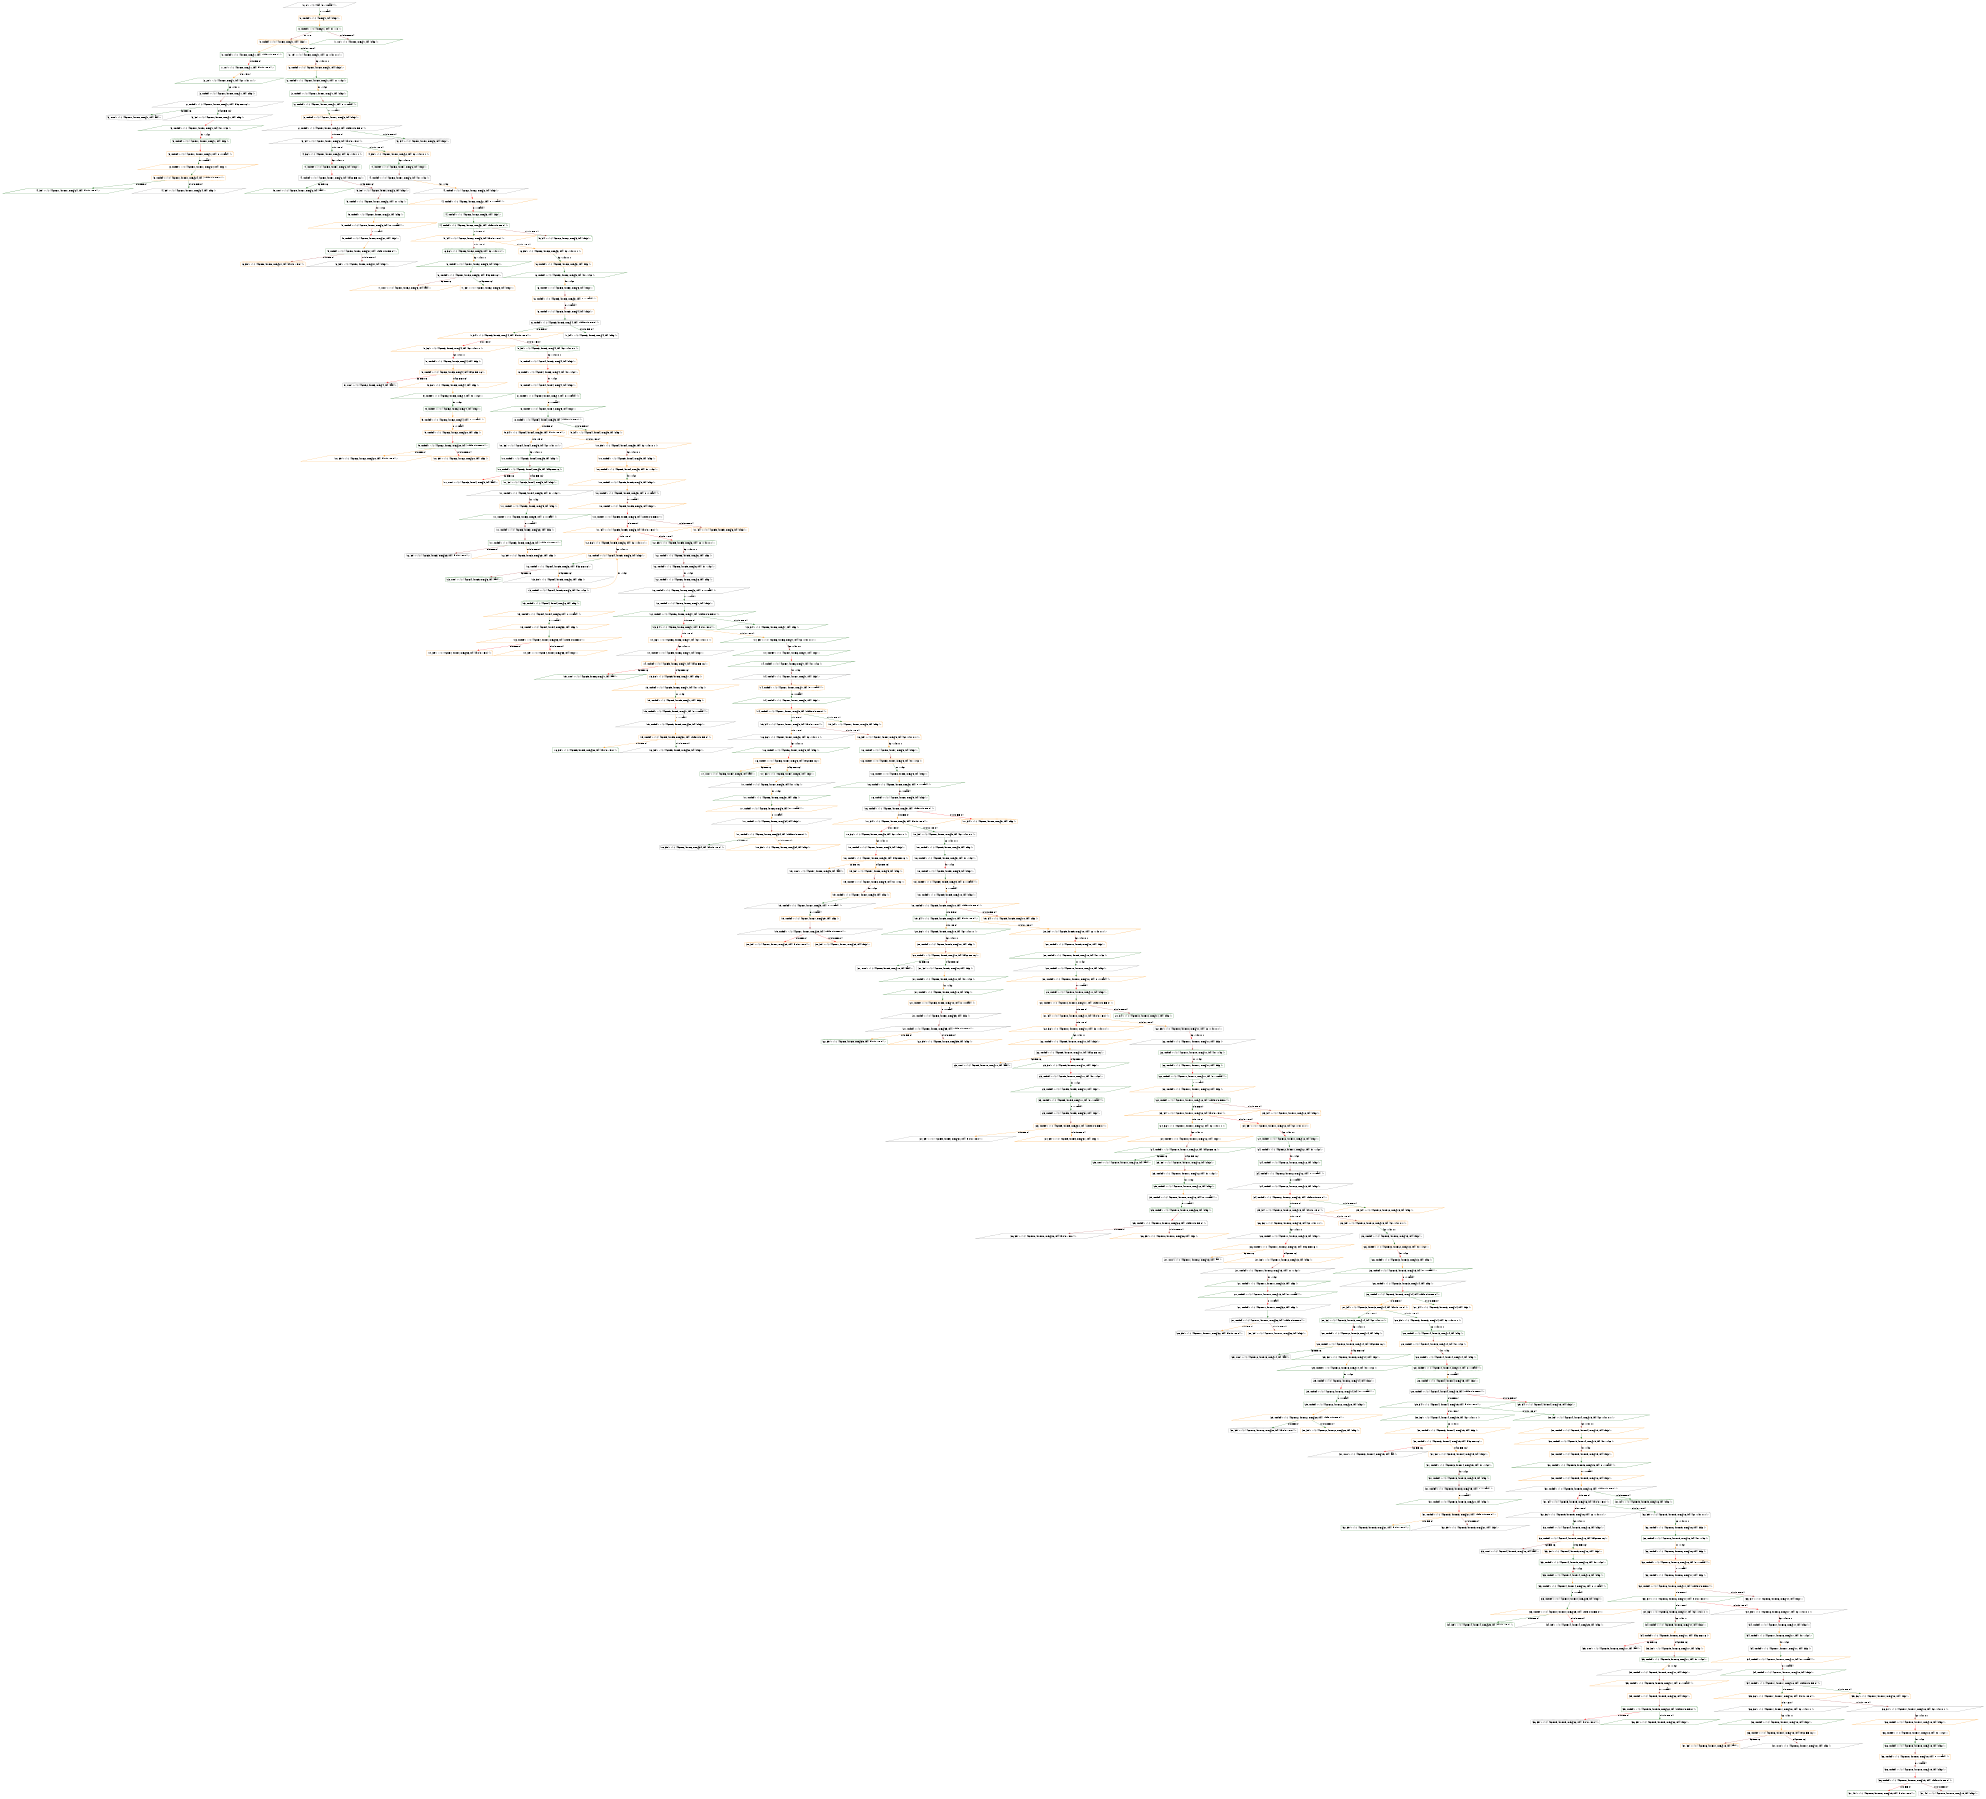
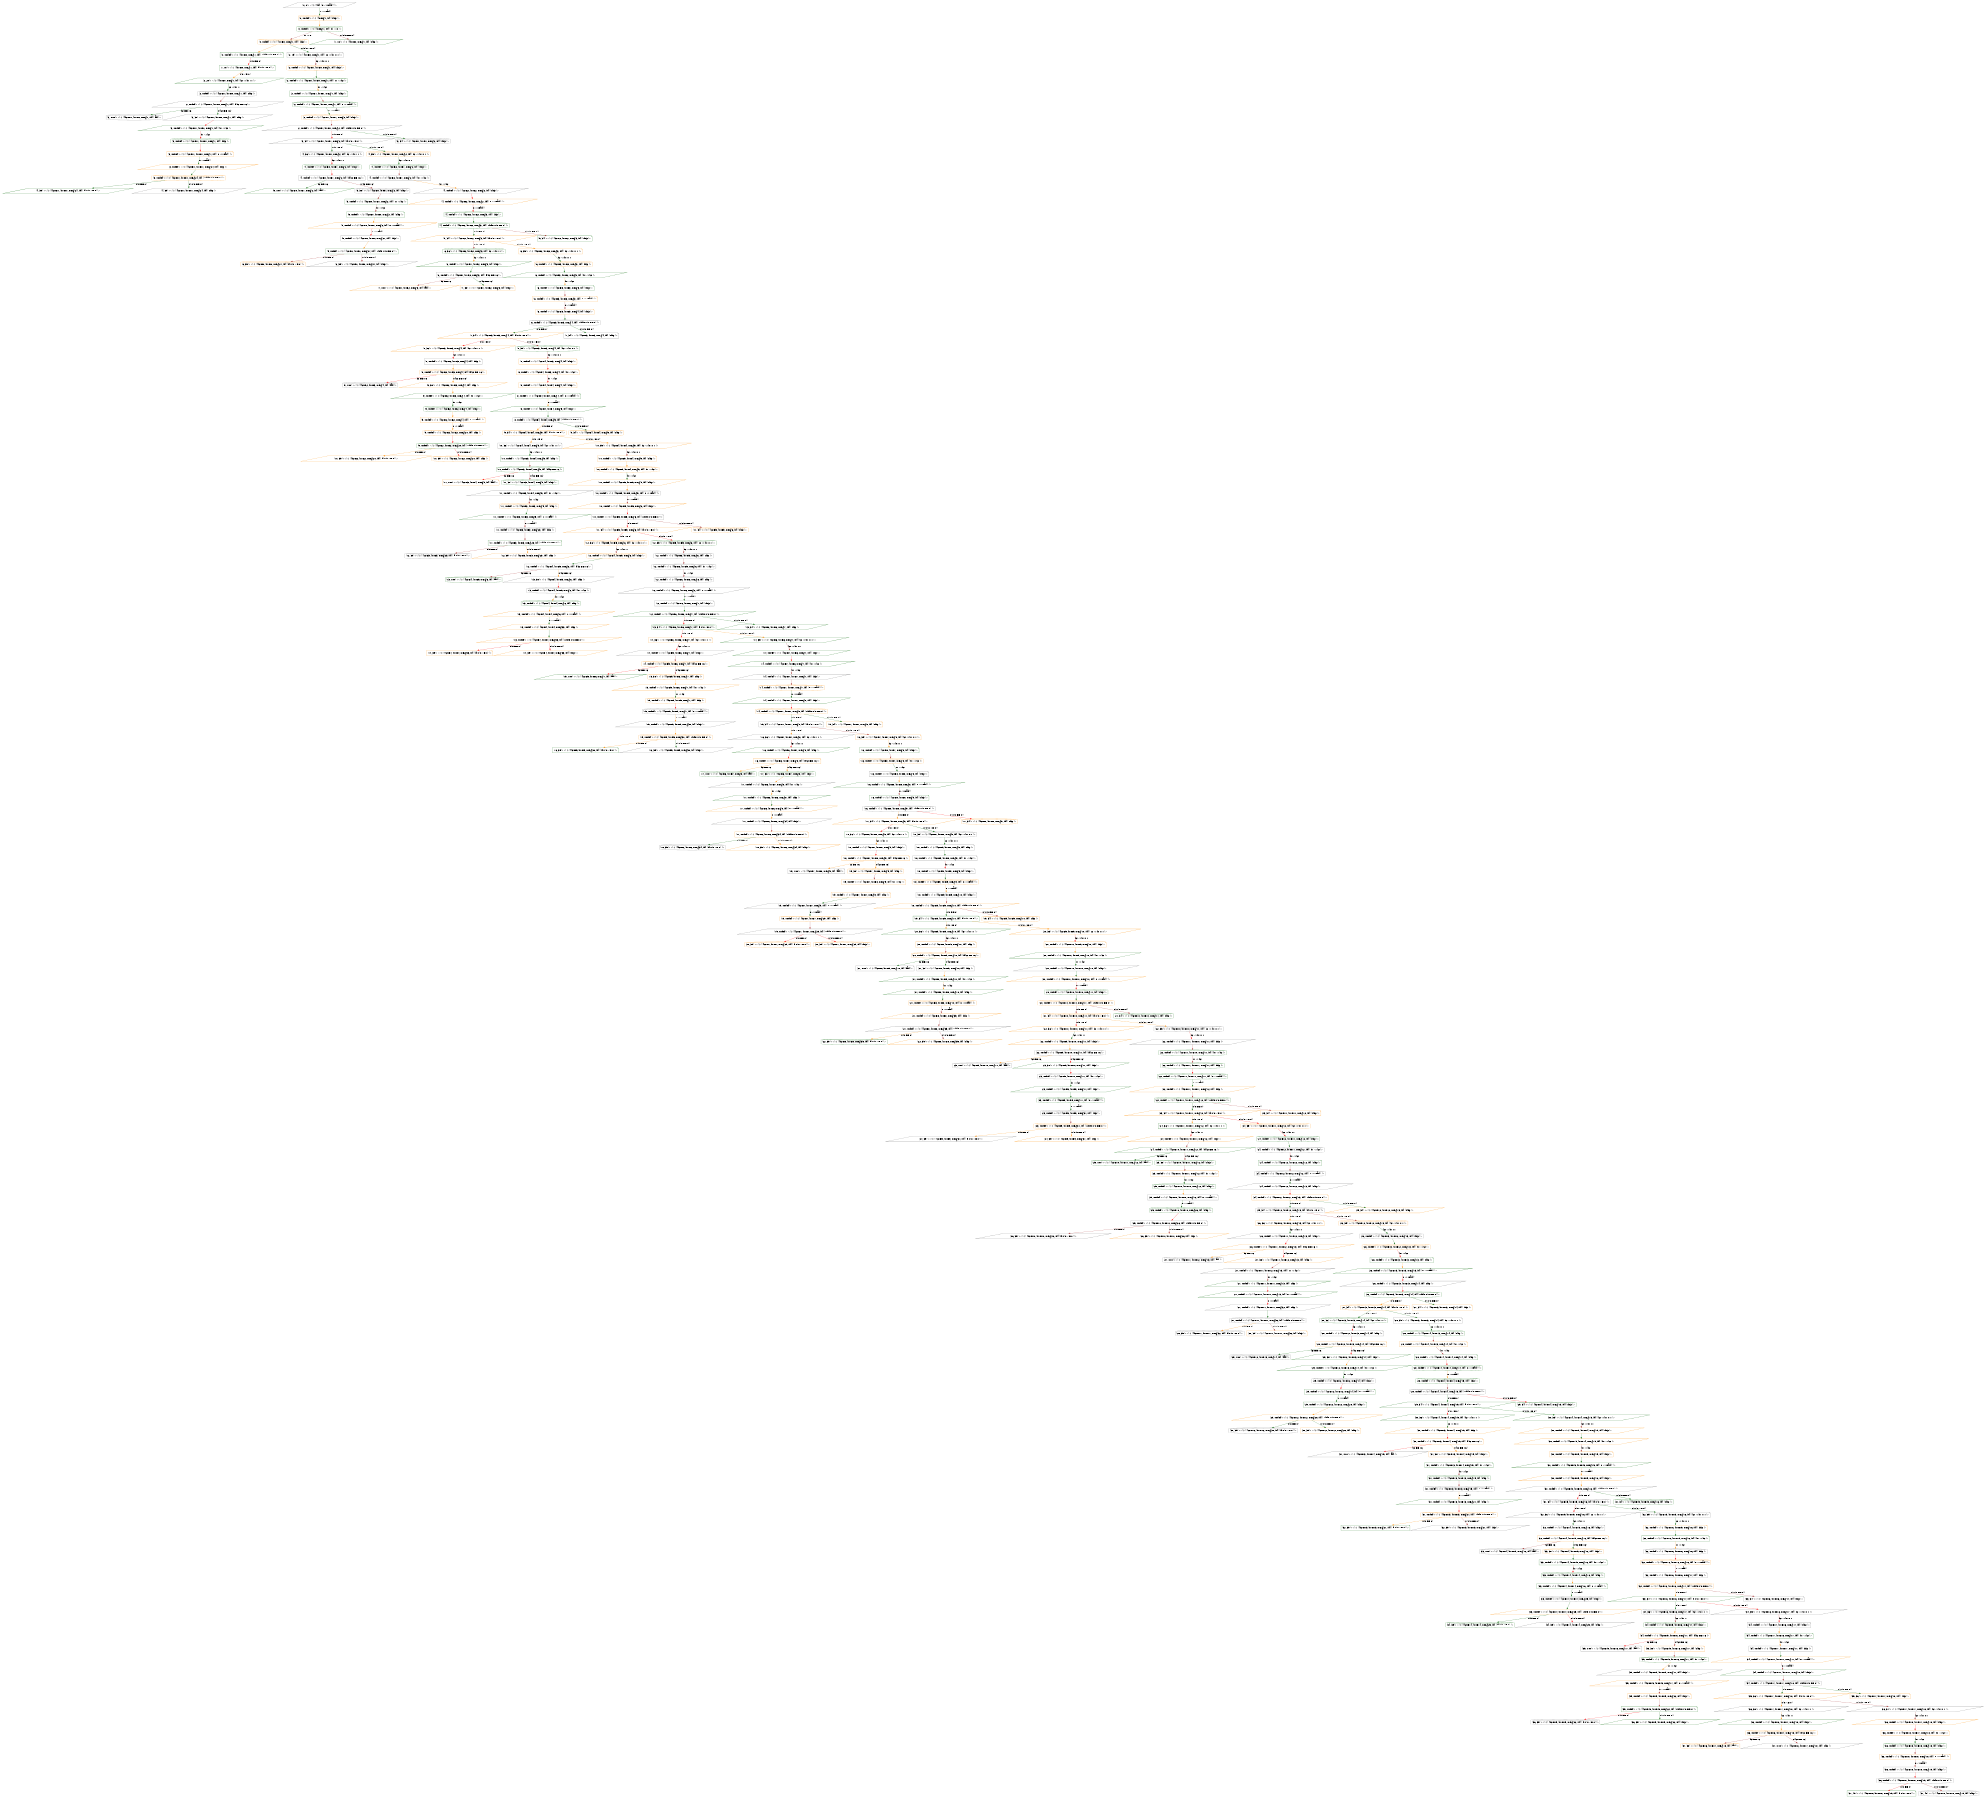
edge "(13, undef) : <| ϕ | [k2:=4, k1:=5, n:=@6, id] | k1 <- k2 |>" -> "(12, undef) : <| ϕ | [k2:=4, k1:=5, n:=@6, id] | skip |>": now "(13, undef) : <| ϕ | [k2:=4, k1:=5, n:=@6, id] | k1 <- k2 |>" -> "(13, undef) : <| ϕ | [k2:=4, k1:=4, n:=@6, id] | skip |>"
edge "(19, undef) : <| ϕ | [k2:=7, k1:=8, n:=@9, id] | k1 <- k2 |>" -> "(19, undef) : <| ϕ | [k2:=7, k1:=7, n:=@9, id] | skip |>": removed, label "k1 <- k2"
node "(21, undef) : <| ϕ | [k2:=8, k1:=8, n:=@35, id] | skip |>": color gray40 -> darkorange
